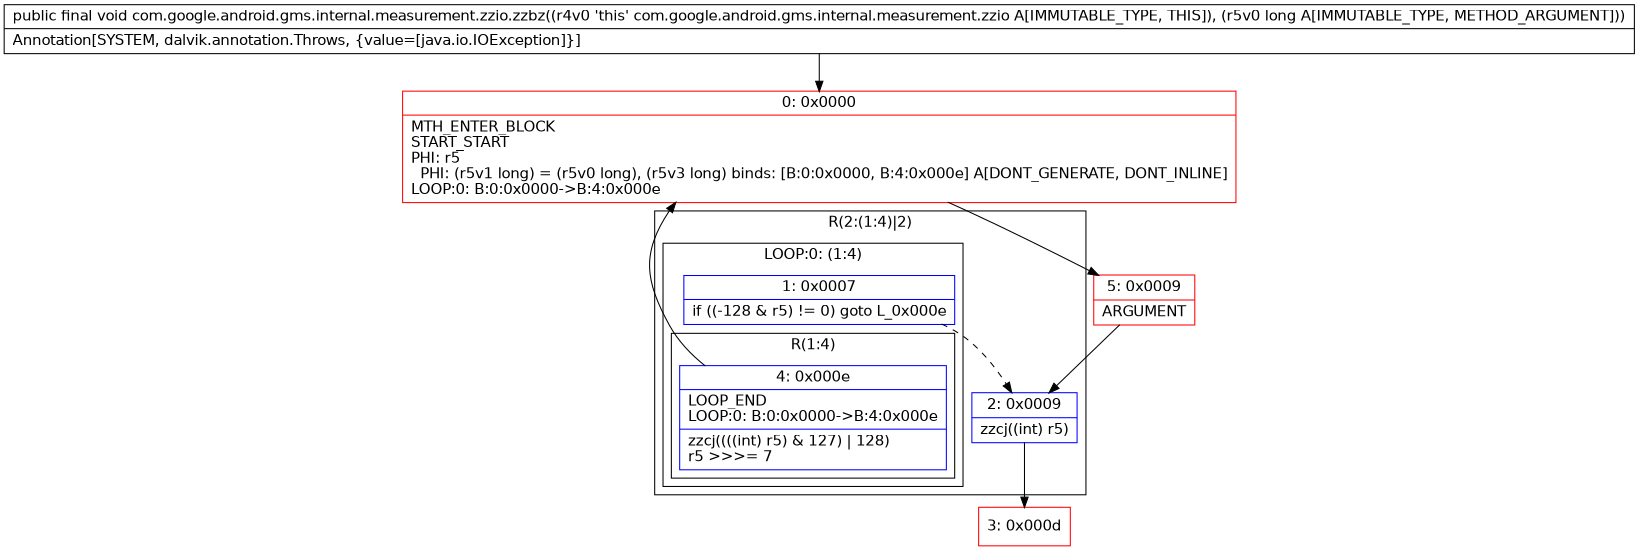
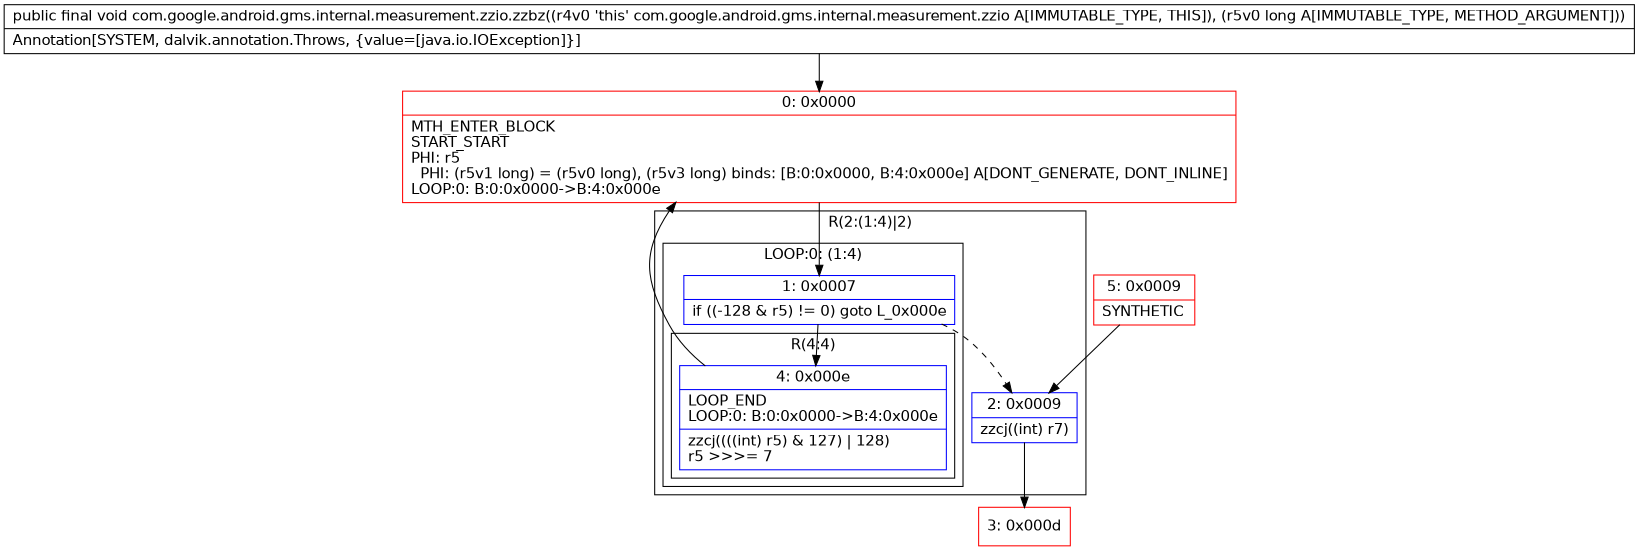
edge "0: 0x0000" -> "5: 0x0009": now "0: 0x0000" -> "1: 0x0007"
node "5: 0x0009": text "ARGUMENT" -> "SYNTHETIC"
edge "1: 0x0007" -> "4: 0x000e": added
cluster "R(1:4)": label "R(1:4)" -> "R(4:4)"
node "2: 0x0009": text "zzcj((int) r5)" -> "zzcj((int) r7)"
